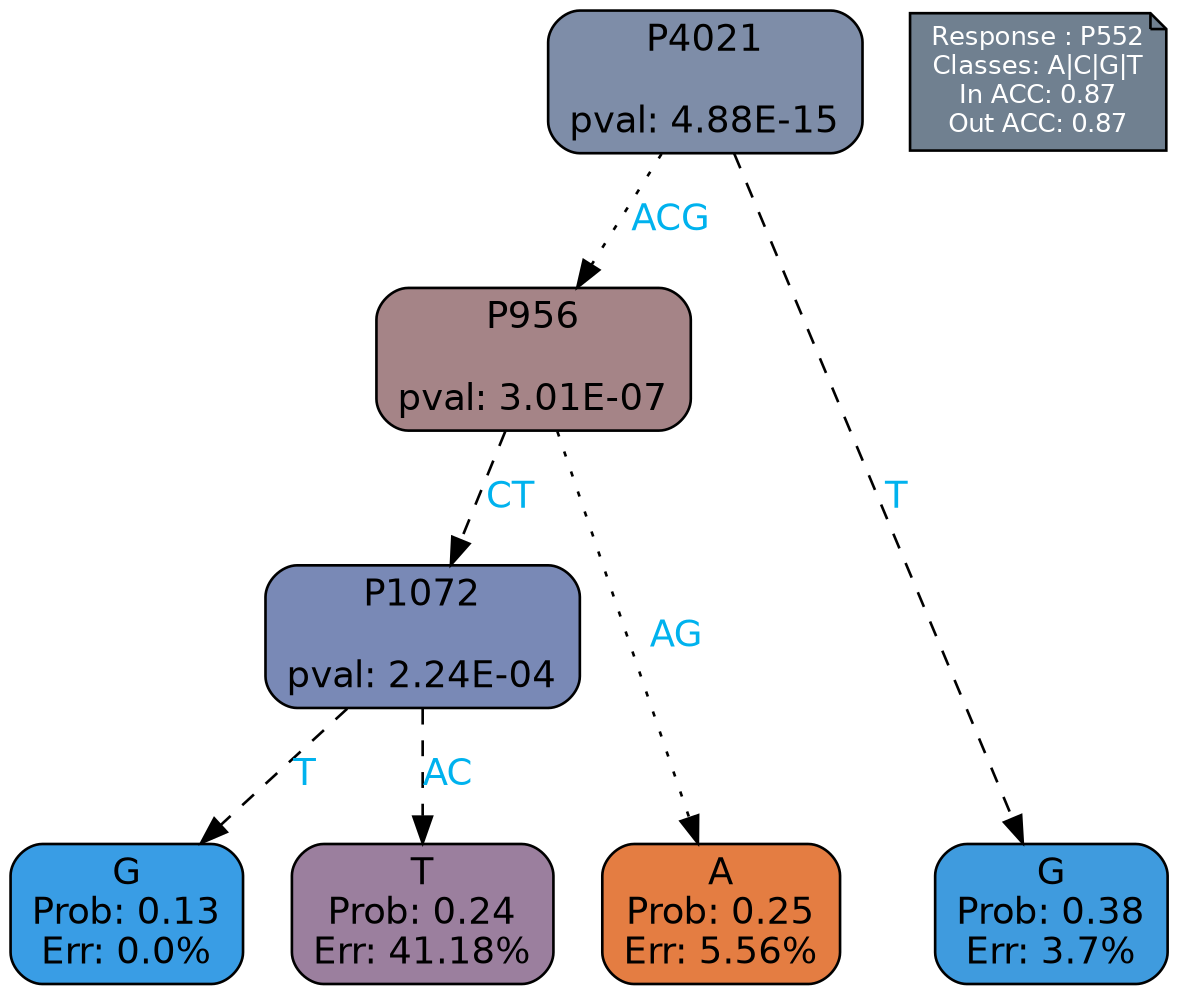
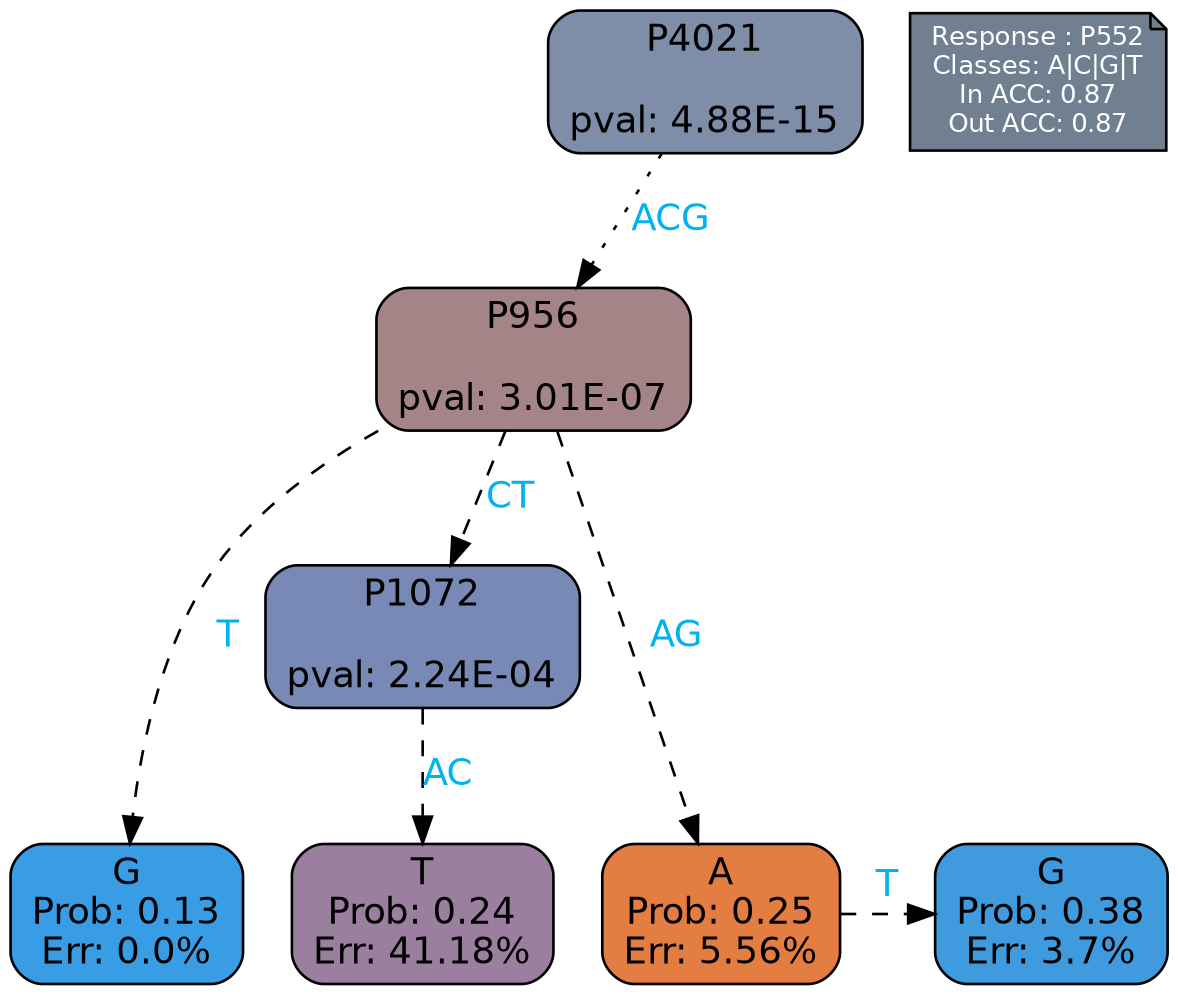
edge "P4021 pval: 4.88E-15" -> "G Prob: 0.38 Err: 3.7%": now "A Prob: 0.25 Err: 5.56%" -> "G Prob: 0.38 Err: 3.7%"
edge "P956 pval: 3.01E-07" -> "A Prob: 0.25 Err: 5.56%": style dotted -> dashed
edge "P1072 pval: 2.24E-04" -> "G Prob: 0.13 Err: 0.0%": now "P956 pval: 3.01E-07" -> "G Prob: 0.13 Err: 0.0%"
